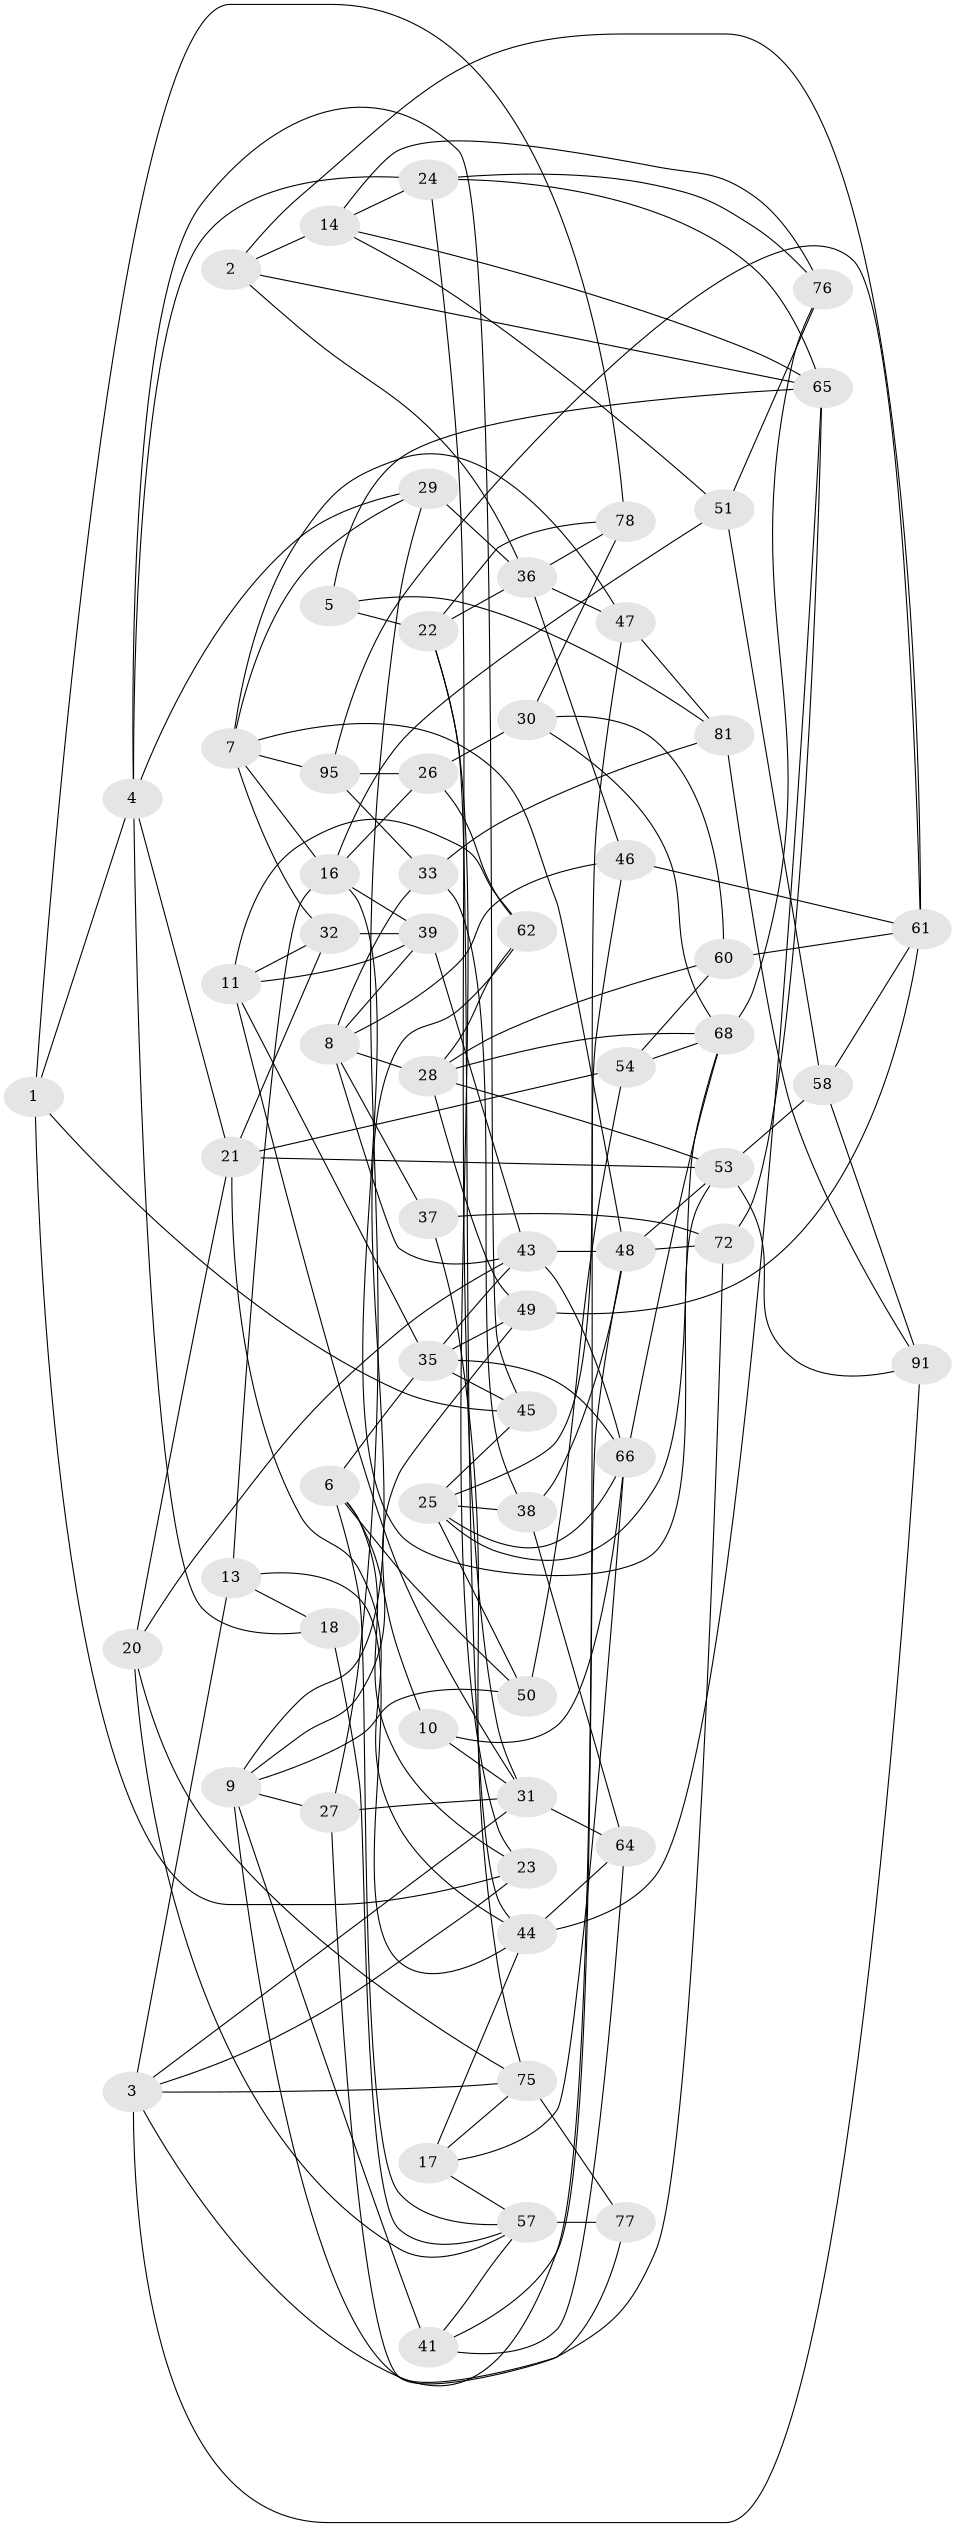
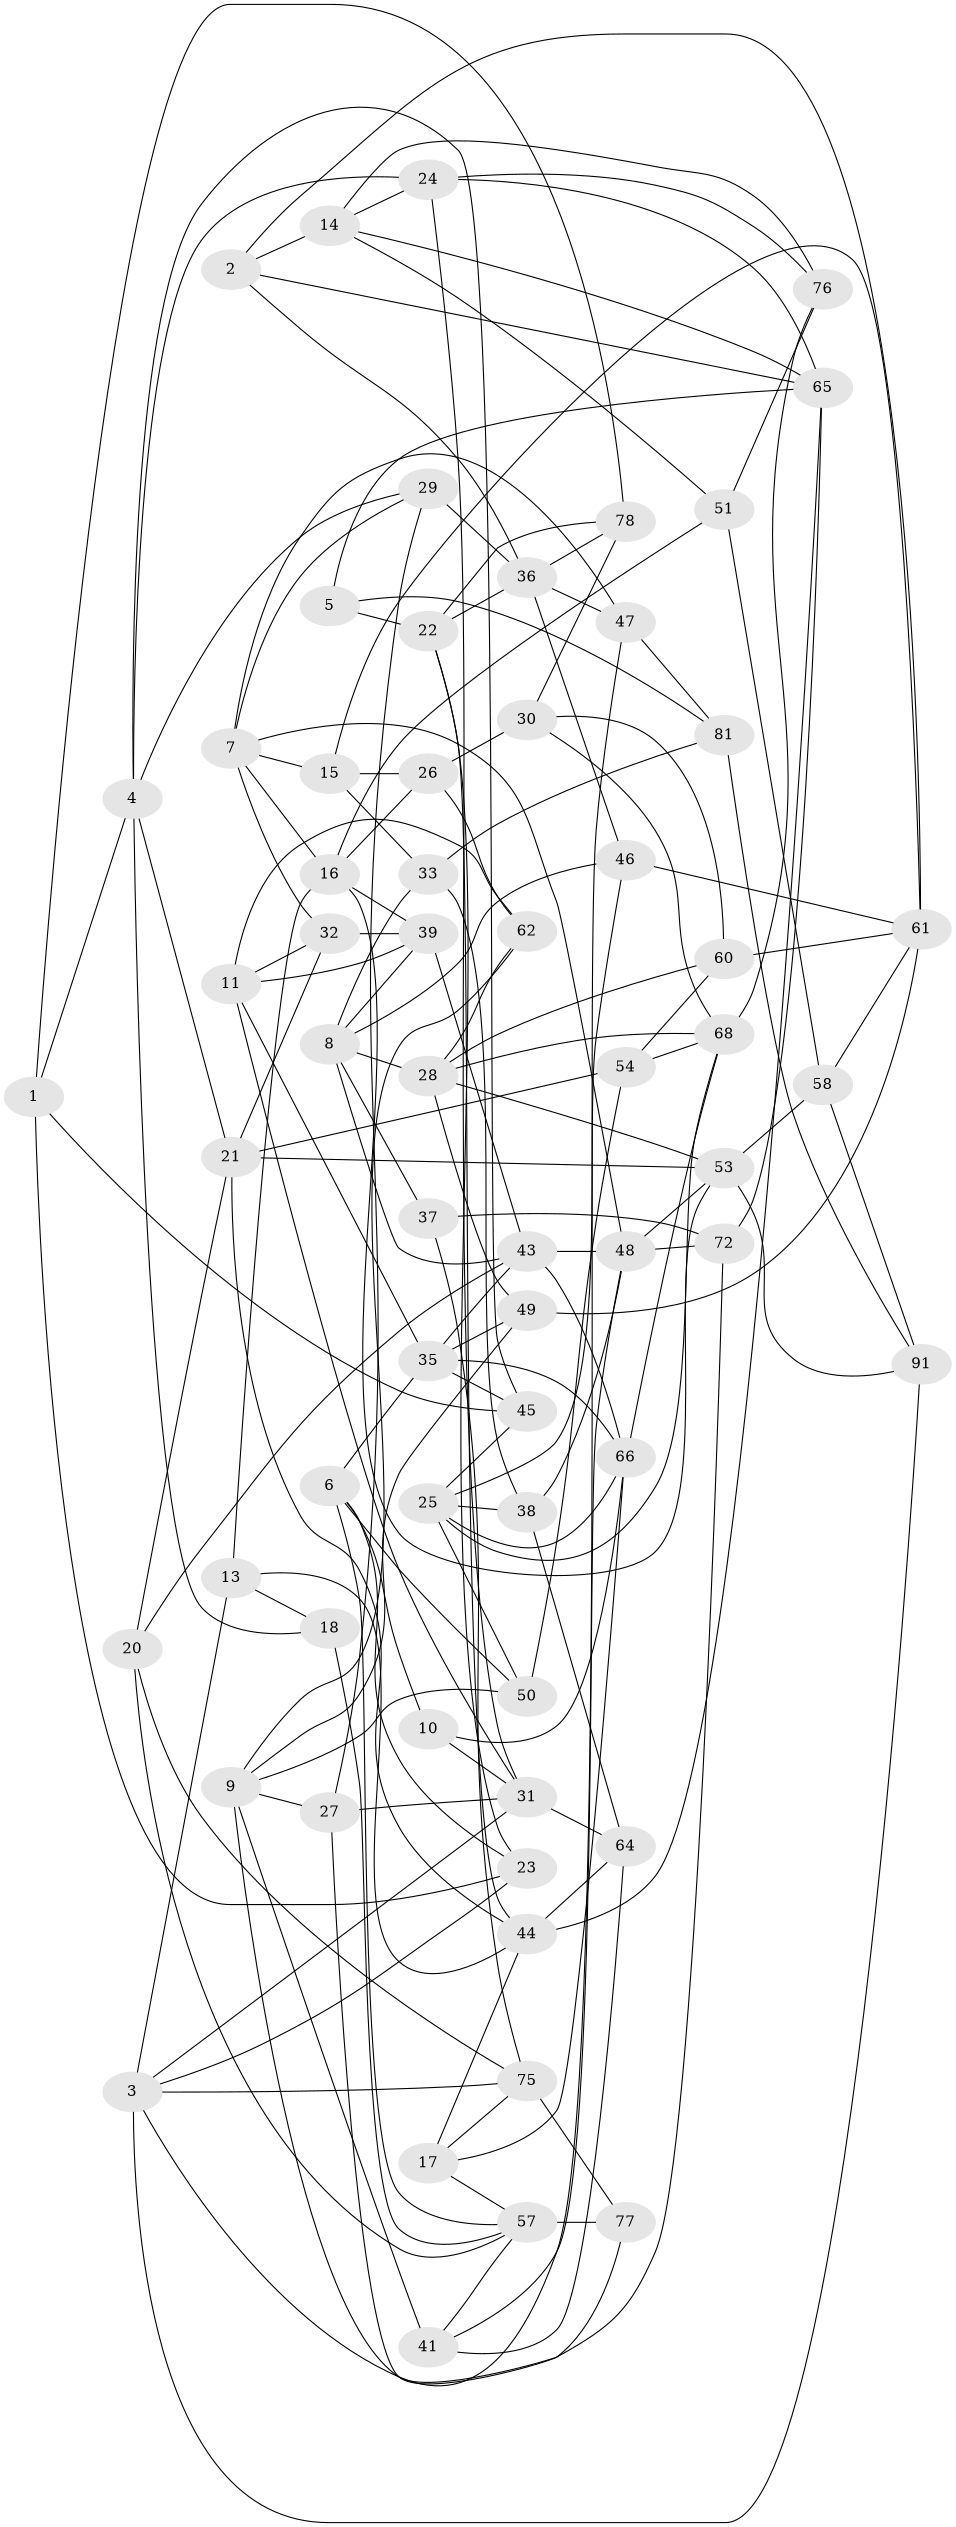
node "95": label "95" -> "15"
